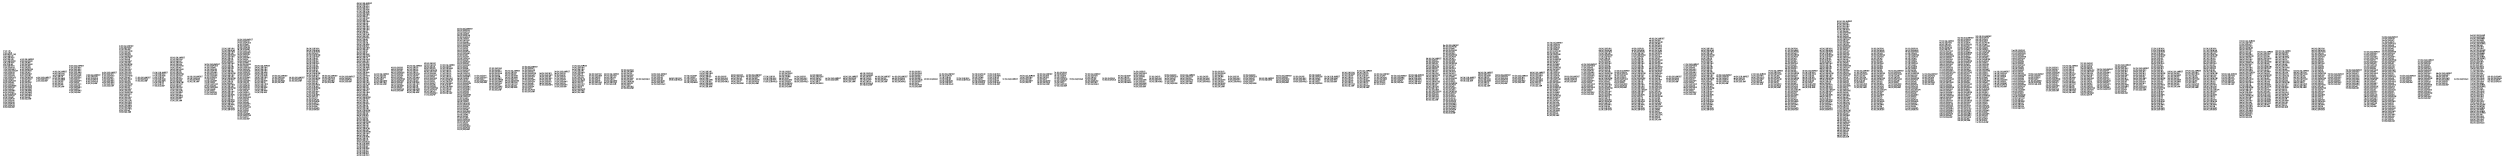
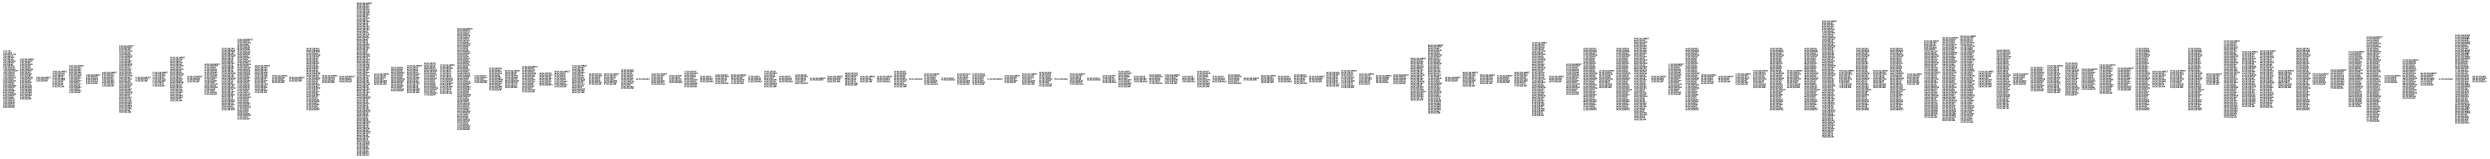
node "60d: [NO_SSA] PUSH1 60f: [NO_SSA] INVALID": removed
